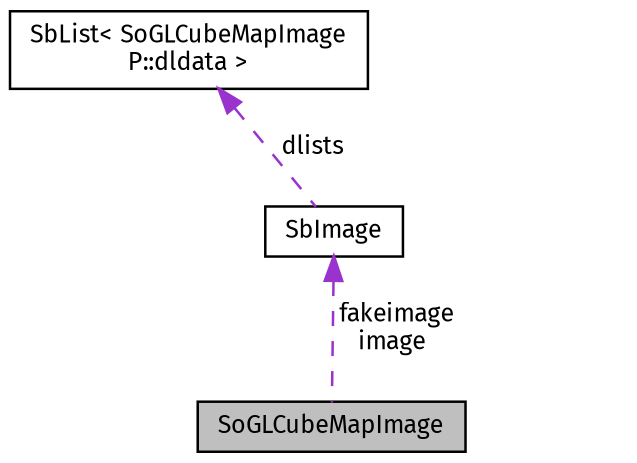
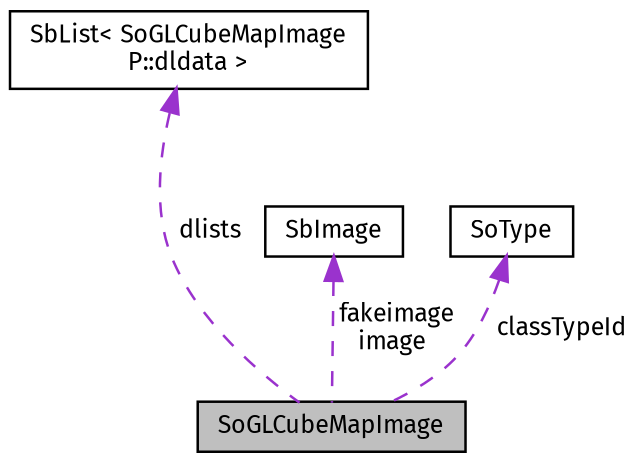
edge "SbImage" -> "SbList< SoGLCubeMapImage P::dldata >": now "SoGLCubeMapImage" -> "SbList< SoGLCubeMapImage P::dldata >"
node "SoType": added
